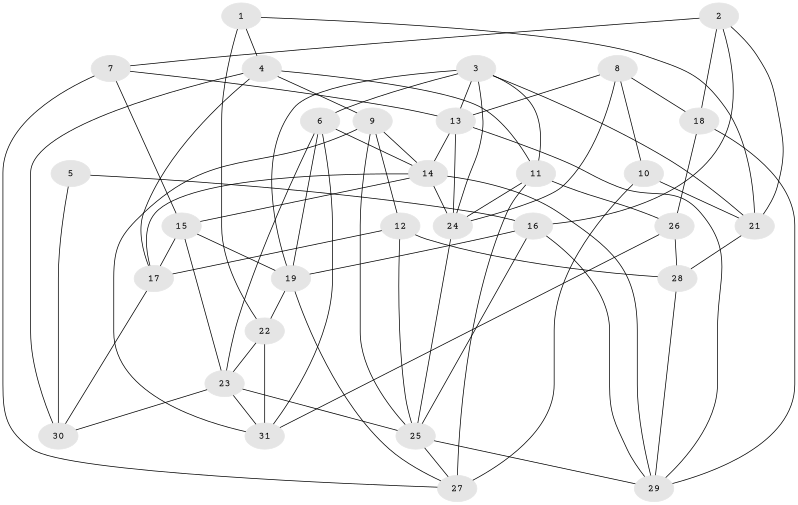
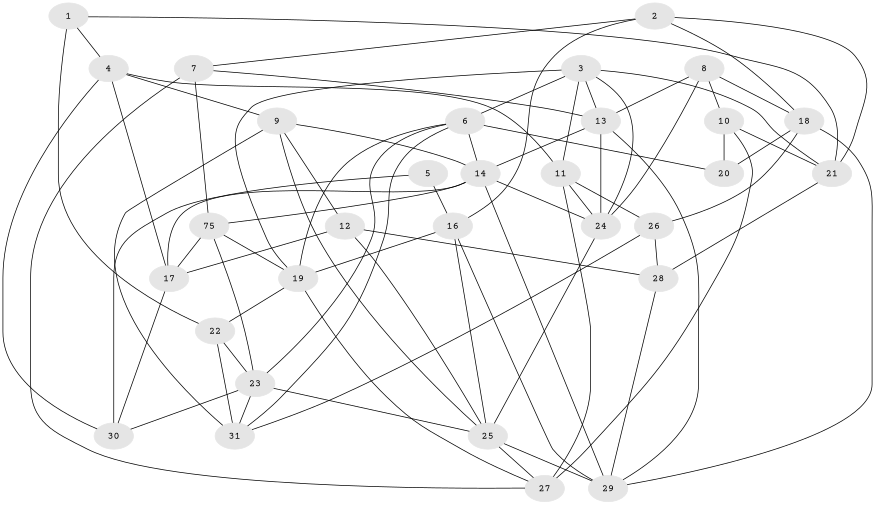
node "20": added
node "15": label "15" -> "75"
